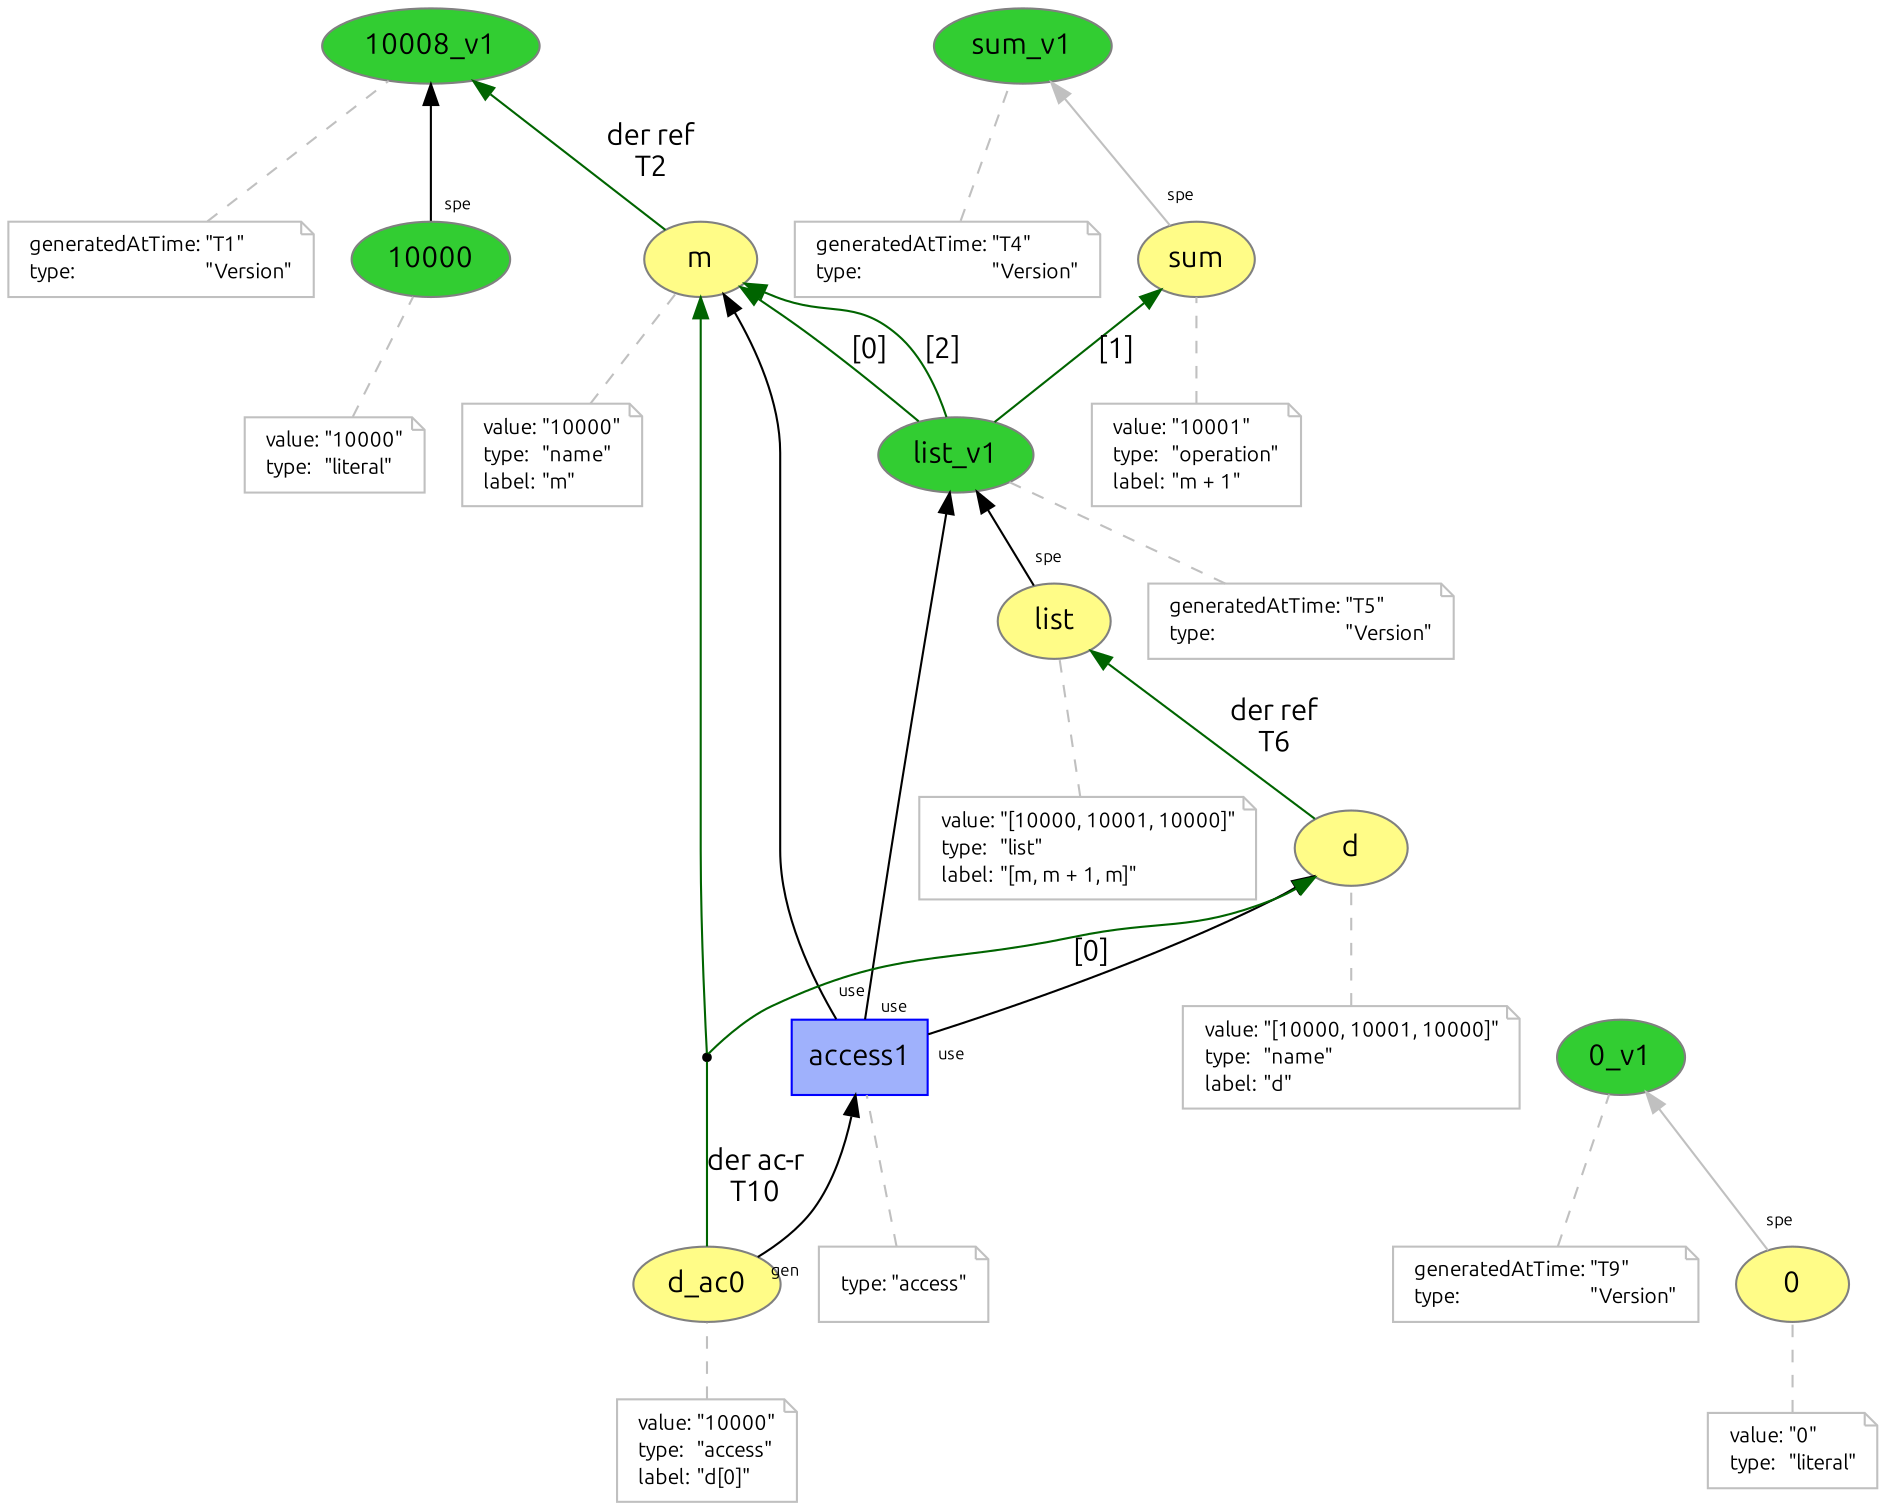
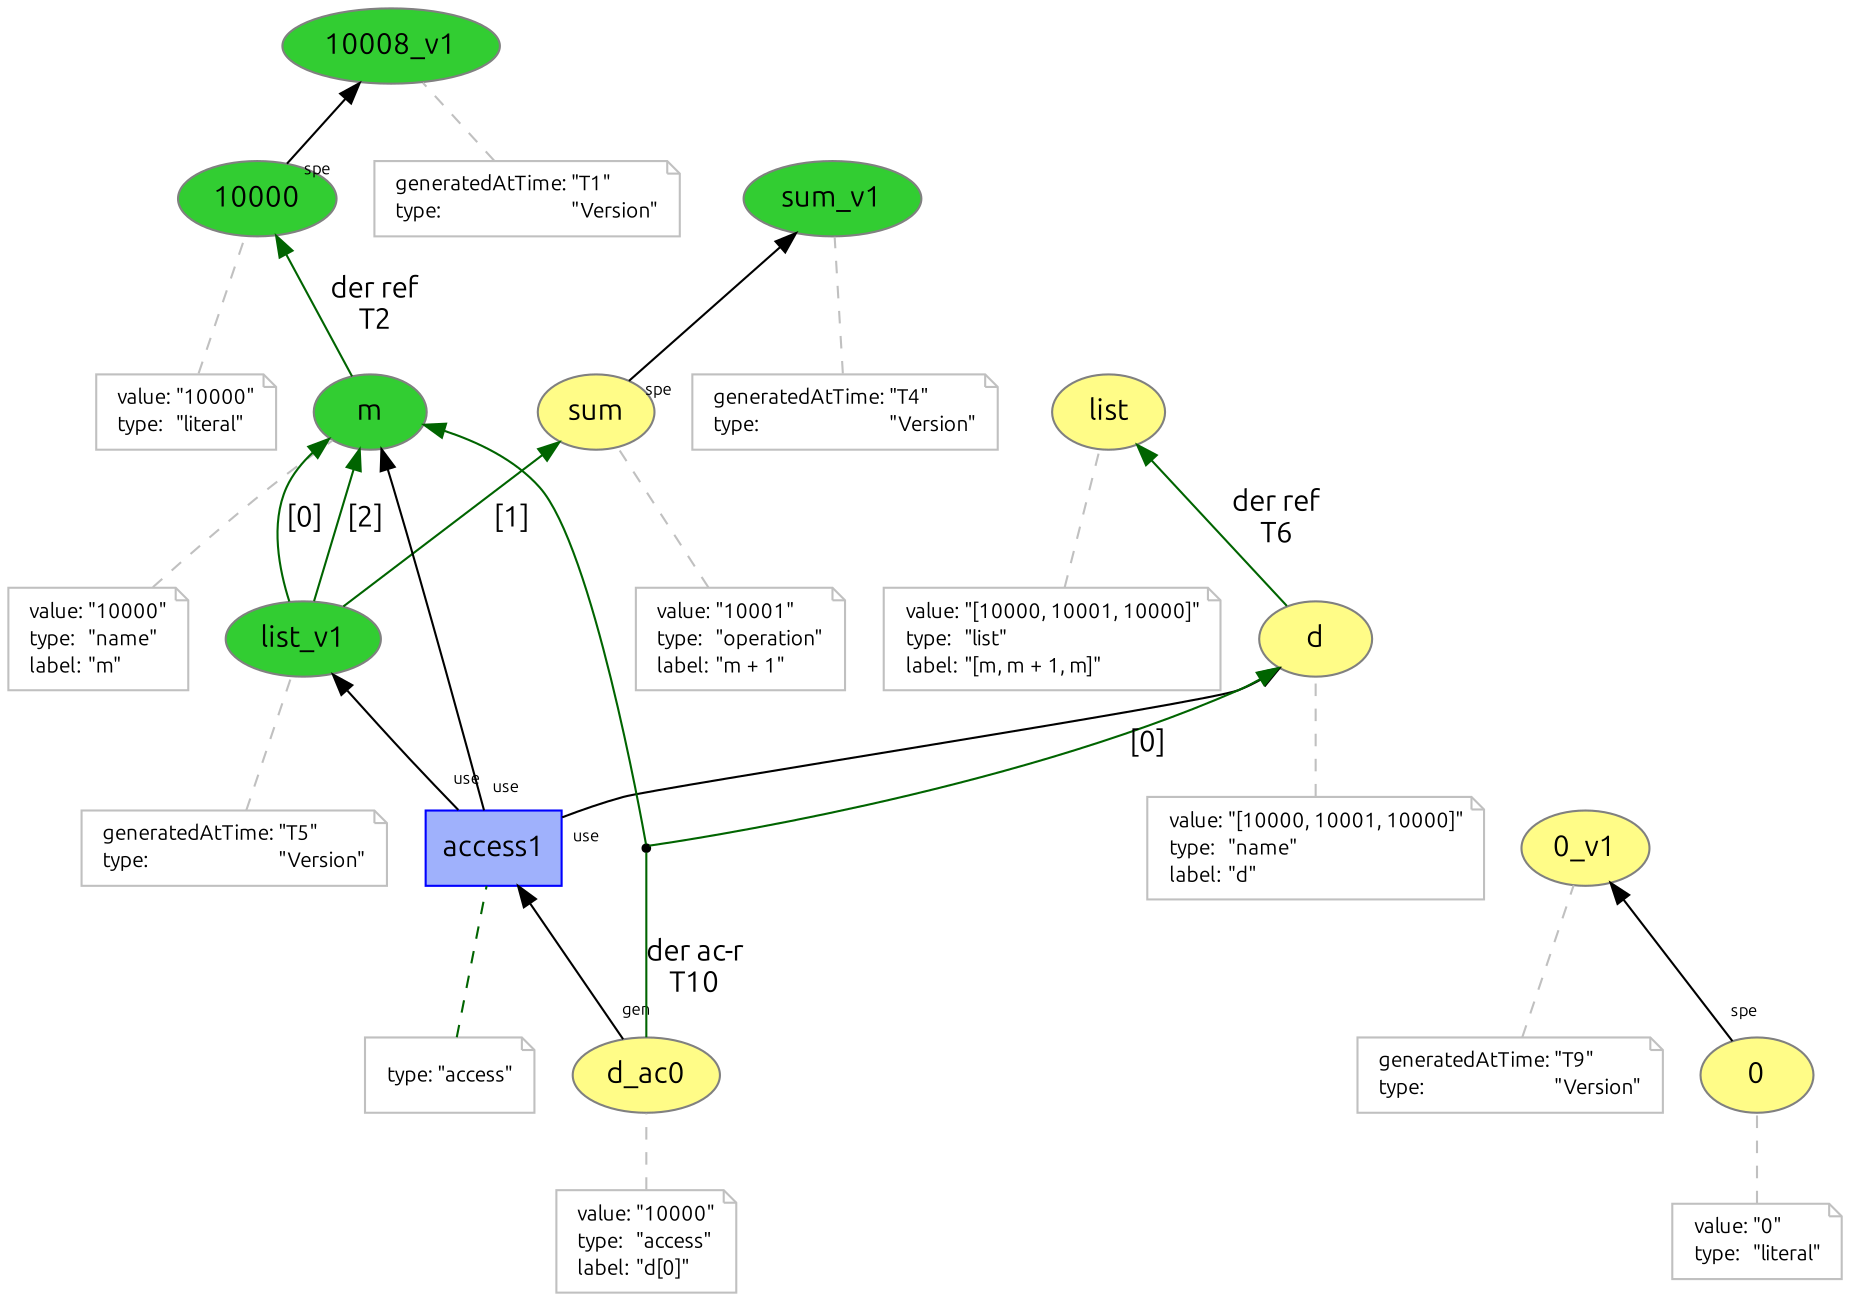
edge "m" -> "10008_v1": now "m" -> "10000"
edge "sum" -> "sum_v1": color gray -> black
node "m": fillcolor #fffc87 -> #32cd32
edge "list" -> "list_v1": removed
node "0_v1": fillcolor #32cd32 -> #fffc87
edge "access1" -- "type:": color gray -> darkgreen
edge "0" -> "0_v1": color gray -> black
